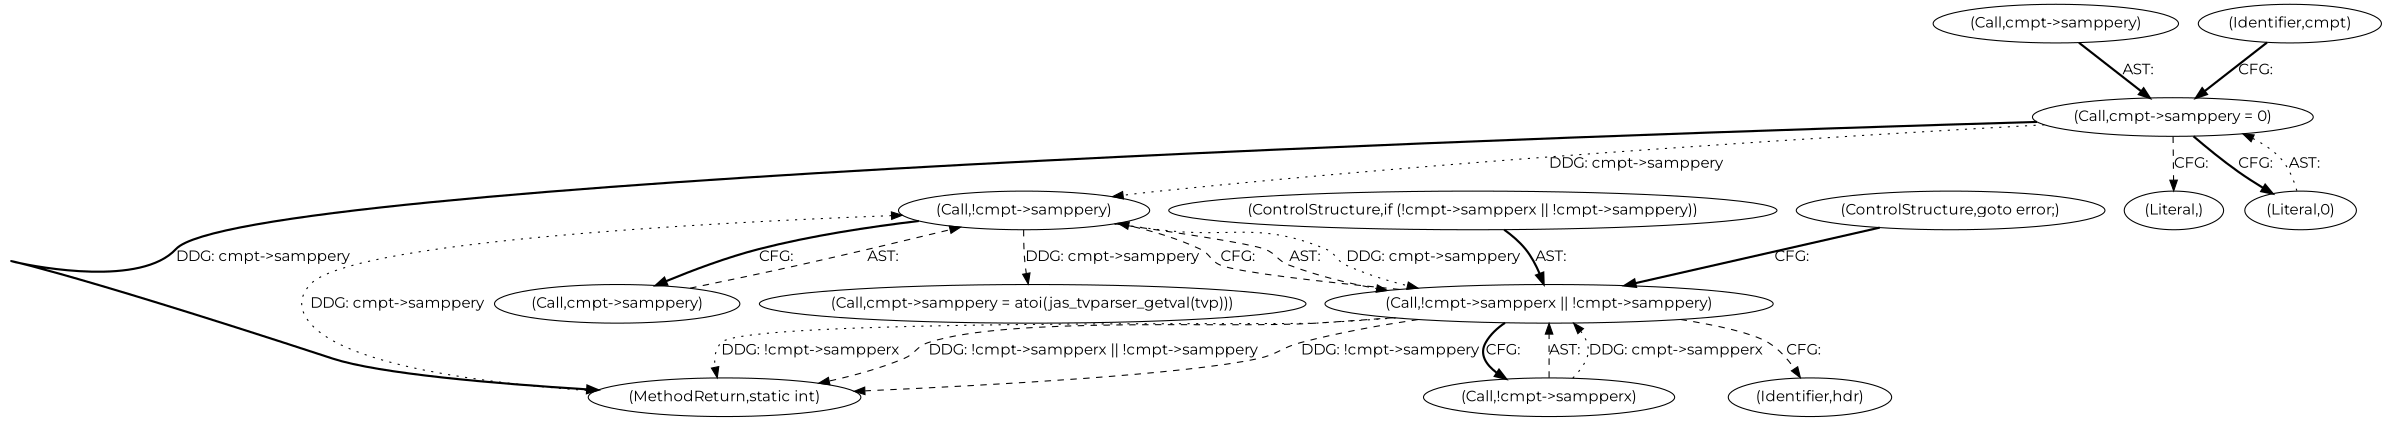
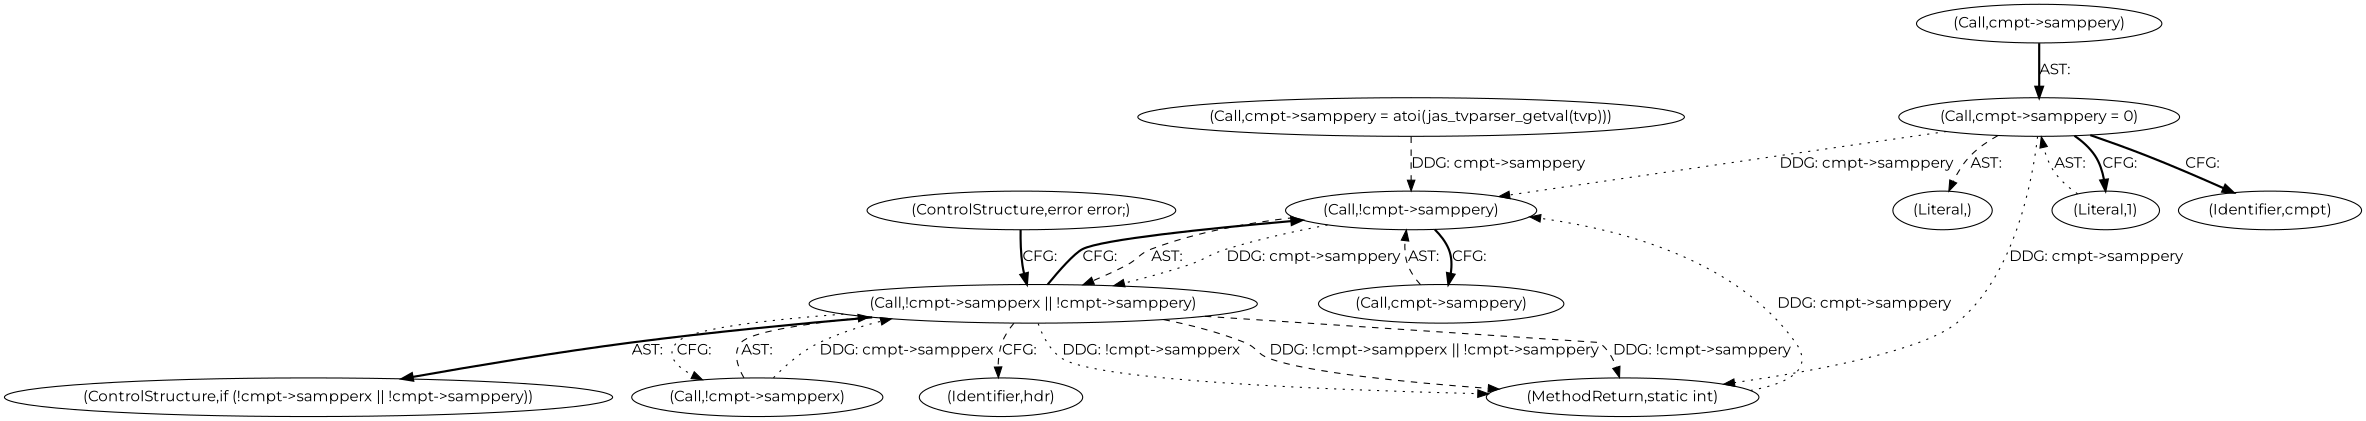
edge "(Identifier,cmpt)" -> "(Call,cmpt->samppery = 0)": reversed
edge "(Call,cmpt->samppery = 0)" -> "(Literal,)": label "CFG: " -> "AST: "
edge "(Call,cmpt->samppery = 0)" -> "(MethodReturn,static int)": style bold -> dotted
node "(ControlStructure,goto error;)": label "(ControlStructure,goto error;)" -> "(ControlStructure,error error;)"
node "(Literal,0)": label "(Literal,0)" -> "(Literal,1)"
edge "(ControlStructure,if (!cmpt->sampperx || !cmpt->samppery))" -> "(Call,!cmpt->sampperx || !cmpt->samppery)": reversed
edge "(Call,!cmpt->samppery)" -> "(Call,cmpt->samppery = atoi(jas_tvparser_getval(tvp)))": reversed
edge "(Call,!cmpt->sampperx || !cmpt->samppery)" -> "(Call,!cmpt->samppery)": style dashed -> bold
edge "(Call,!cmpt->sampperx || !cmpt->samppery)" -> "(Call,!cmpt->sampperx)": style bold -> dotted
